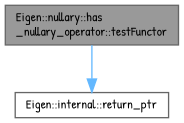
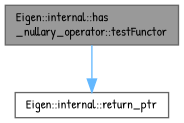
node "Eigen::nullary::has _nullary_operator::testFunctor": label "Eigen::nullary::has _nullary_operator::testFunctor" -> "Eigen::internal::has _nullary_operator::testFunctor"
